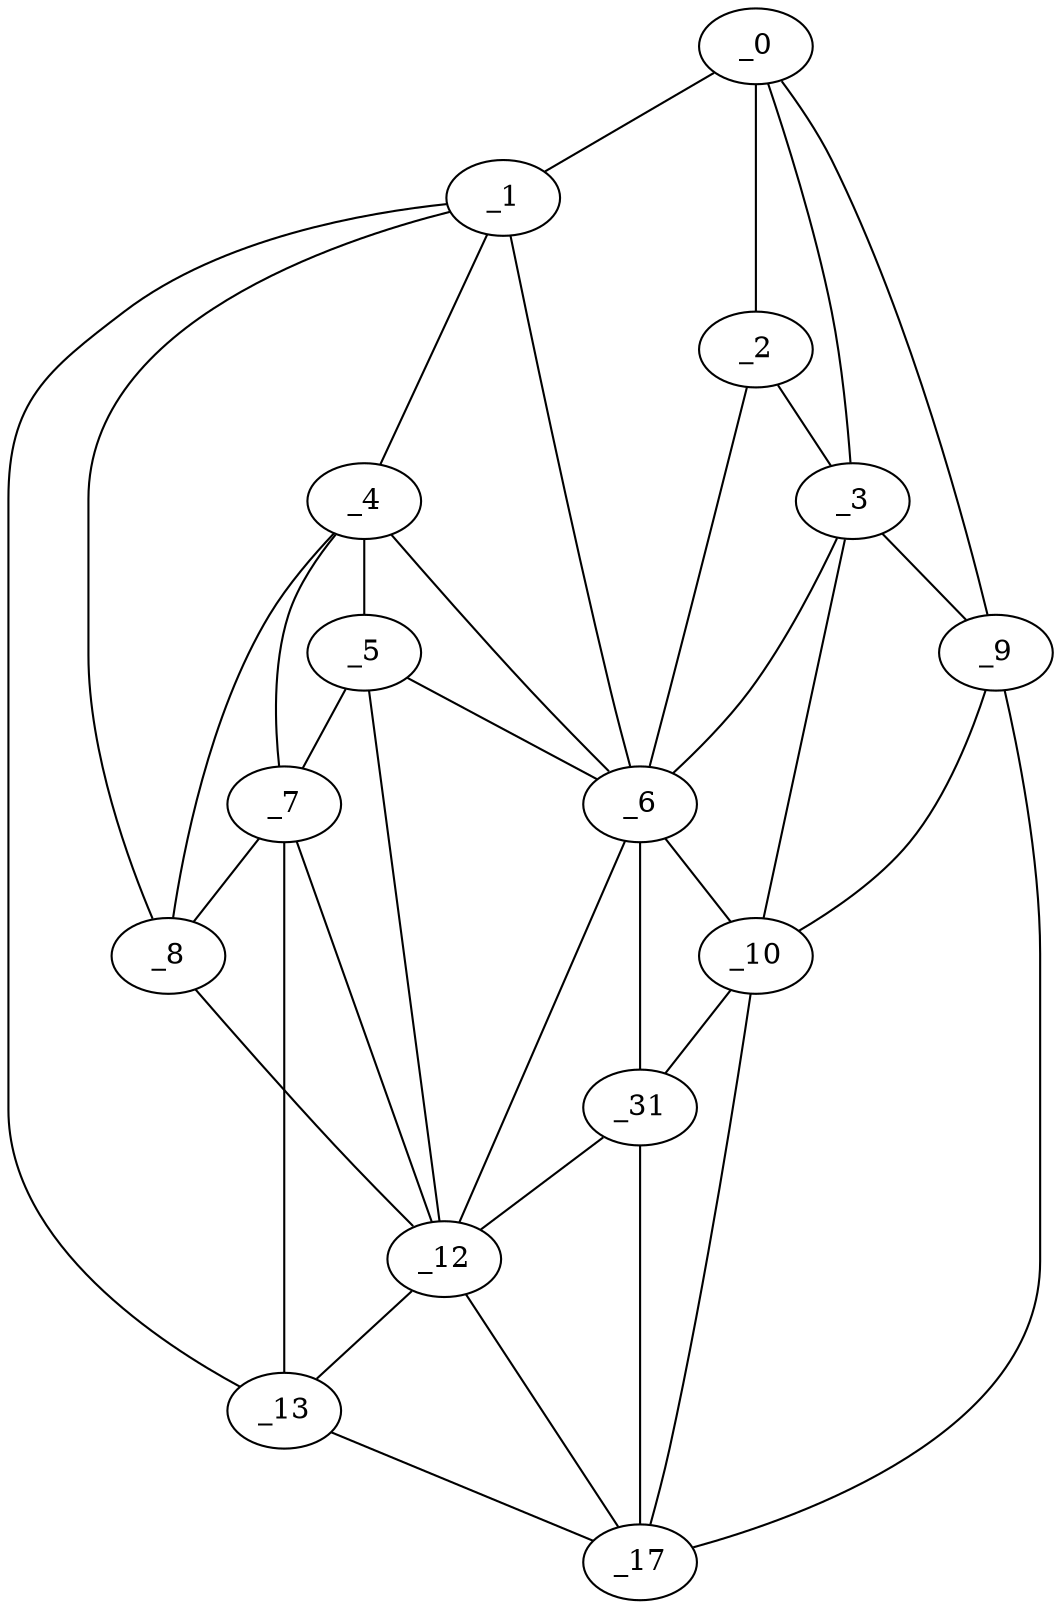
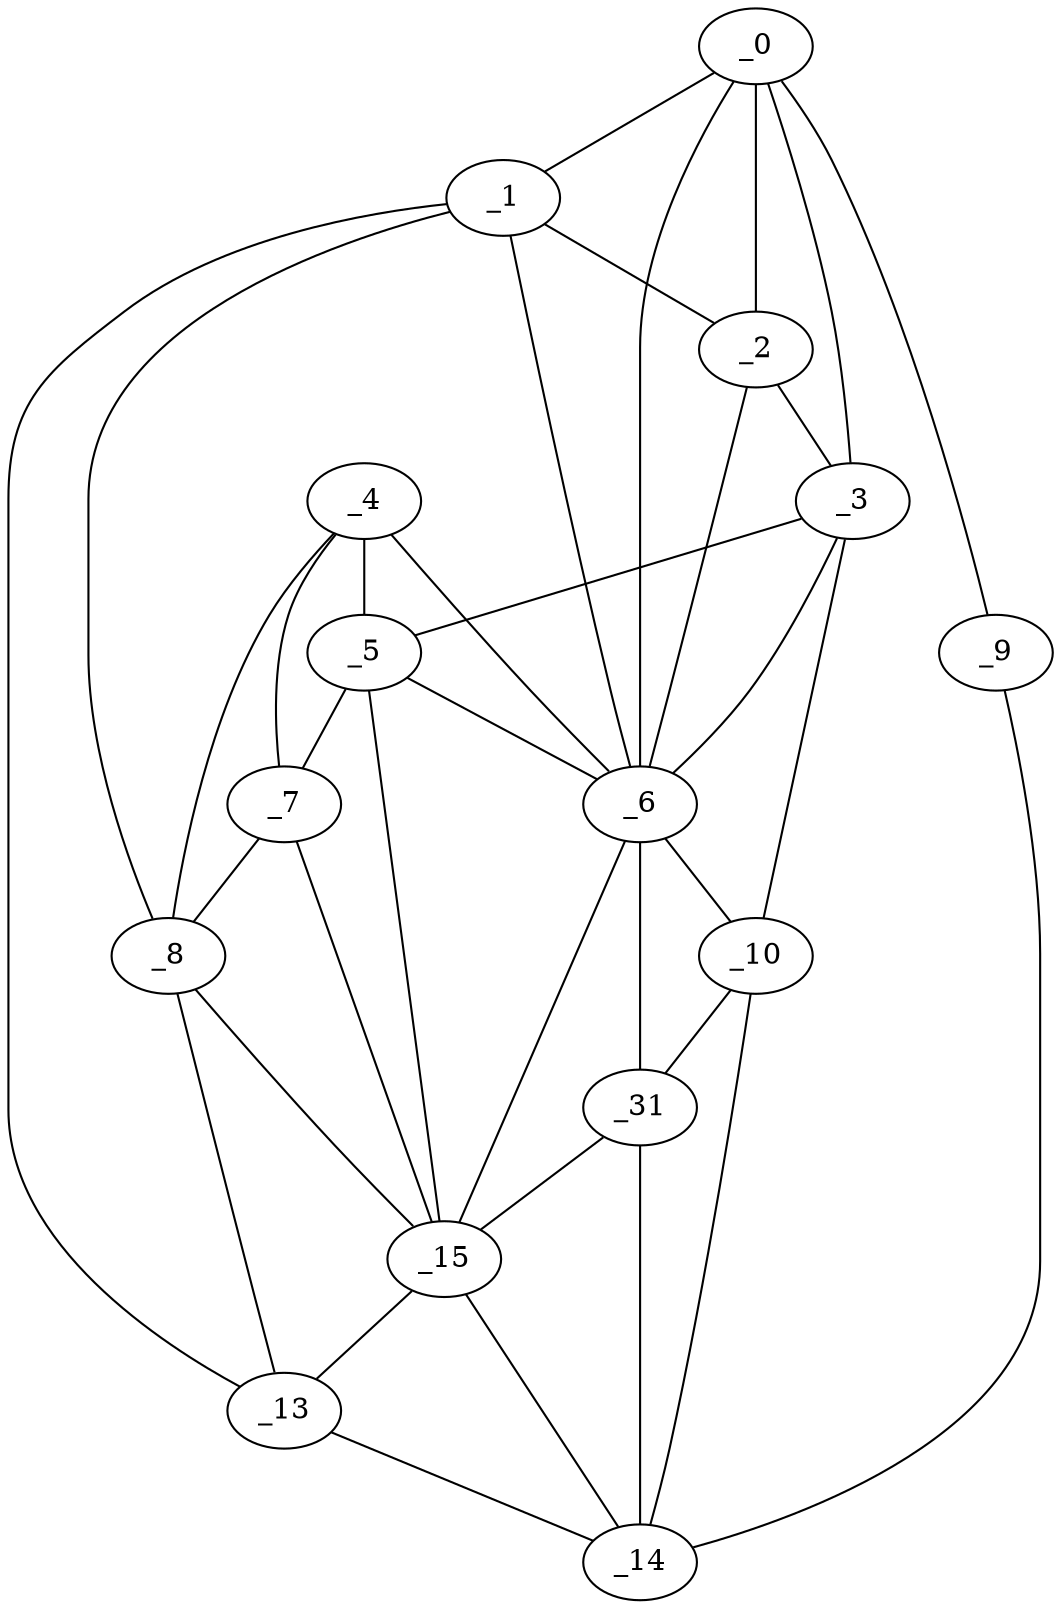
edge "_1" -- "_4": now "_1" -- "_2"
edge "_0" -- "_6": added
edge "_3" -- "_9": now "_3" -- "_5"
edge "_9" -- "_10": removed
edge "_7" -- "_13": now "_8" -- "_13"
node "_12": label "_12" -> "_15"
node "_17": label "_17" -> "_14"
